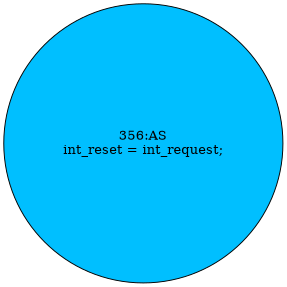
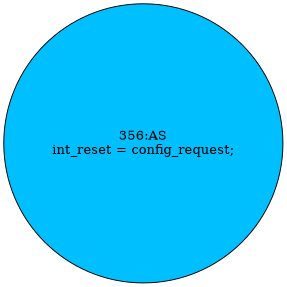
node "356:AS int_reset = int_request;": label "356:AS int_reset = int_request;" -> "356:AS int_reset = config_request;"
